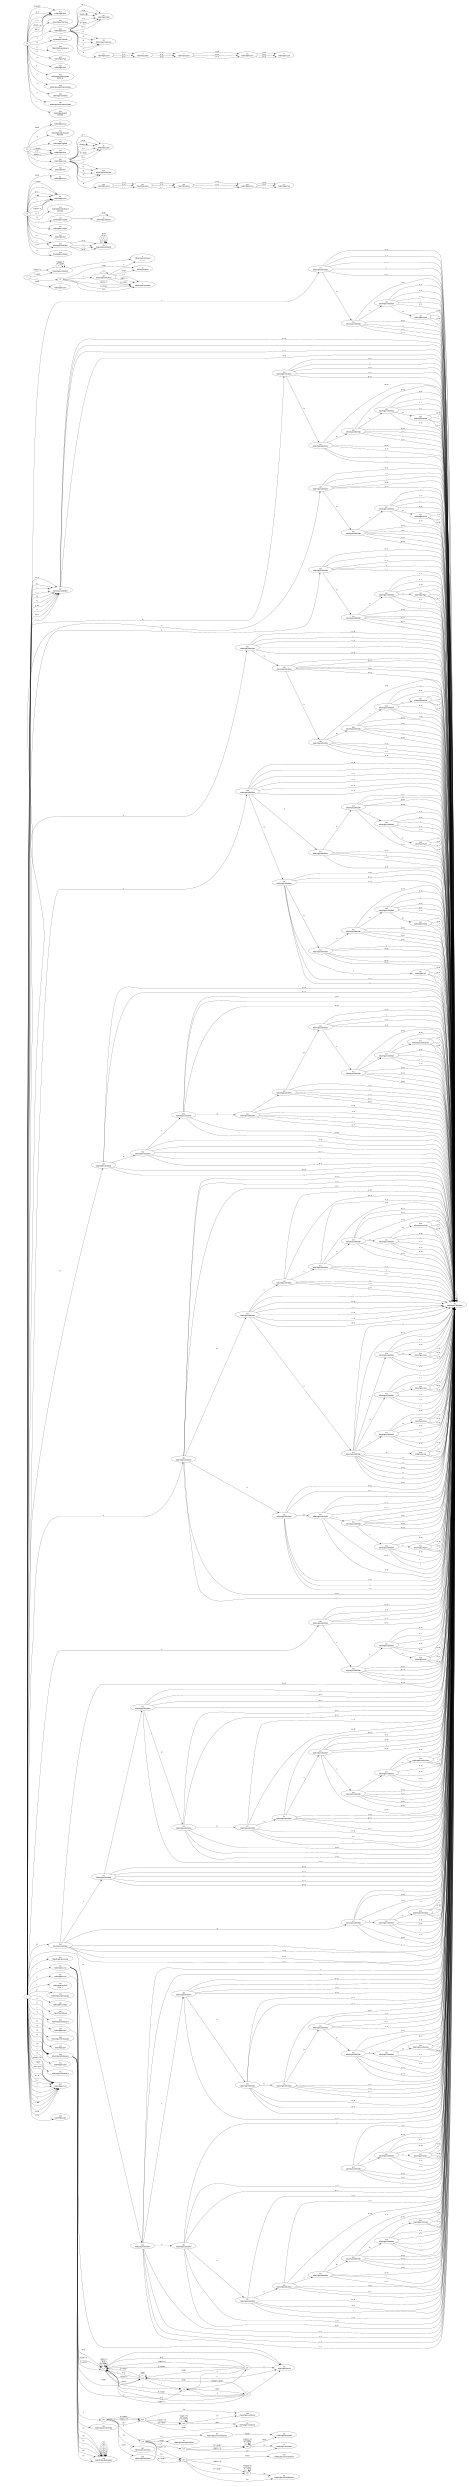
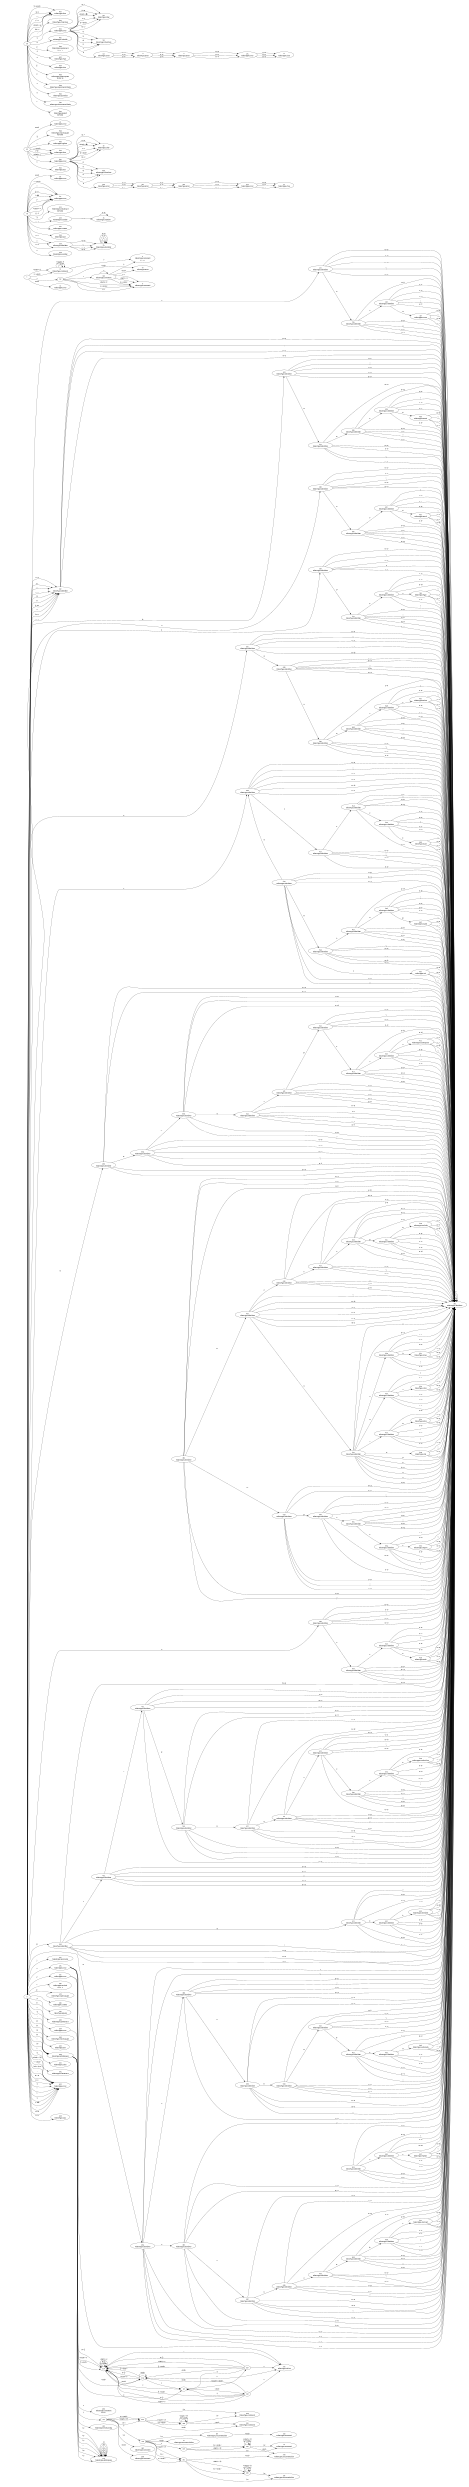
edge "388 TokenType.Identifier" -> "456 TokenType.Identifier": reversed
edge "0" -> "392 TokenType.Identifier": removed, label "'i'"
node "290 TokenType.Comment GOTO 1": added
edge "318" -> "322 TokenType.Comment": now "318" -> "343 TokenType.Documentation"
